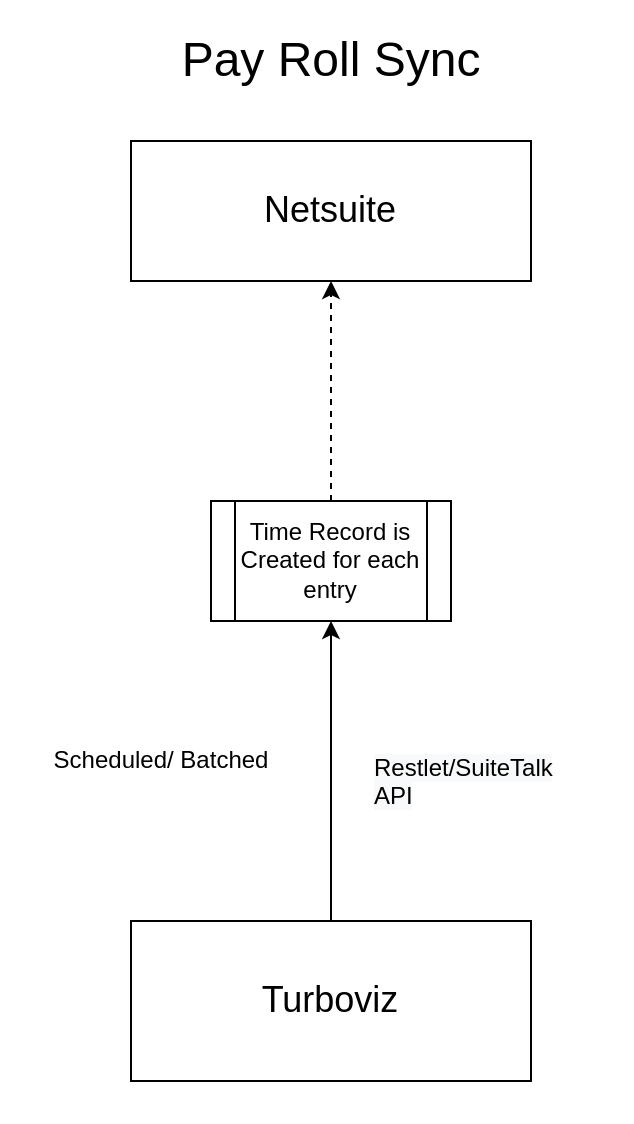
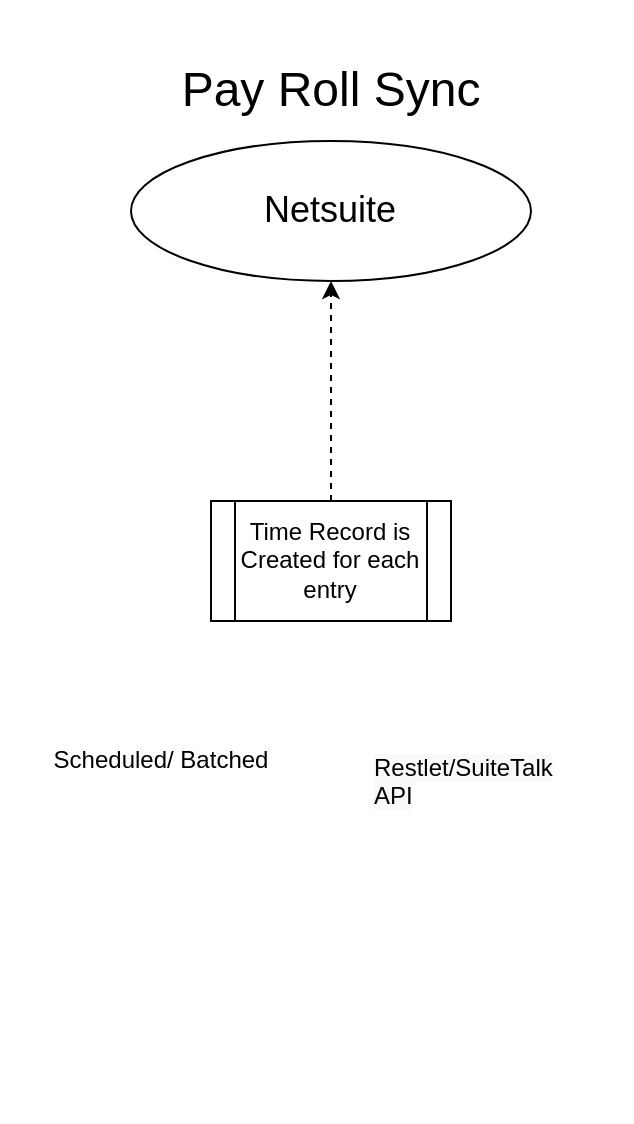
node "Pay Roll Sync": moved (331, 61) -> (331, 91)
node "Netsuite": shape rectangle -> ellipse
edge "Turboviz" -> "Time Record is Created for each entry": removed
node "Turboviz": removed
